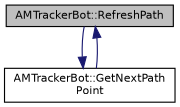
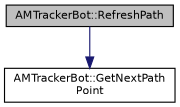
edge "AMTrackerBot::GetNextPath Point" -> "AMTrackerBot::RefreshPath": removed
